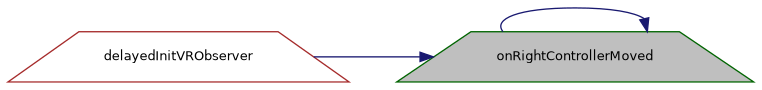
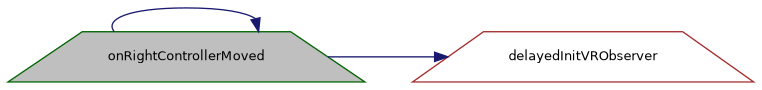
edge "delayedInitVRObserver" -> "onRightControllerMoved": reversed
